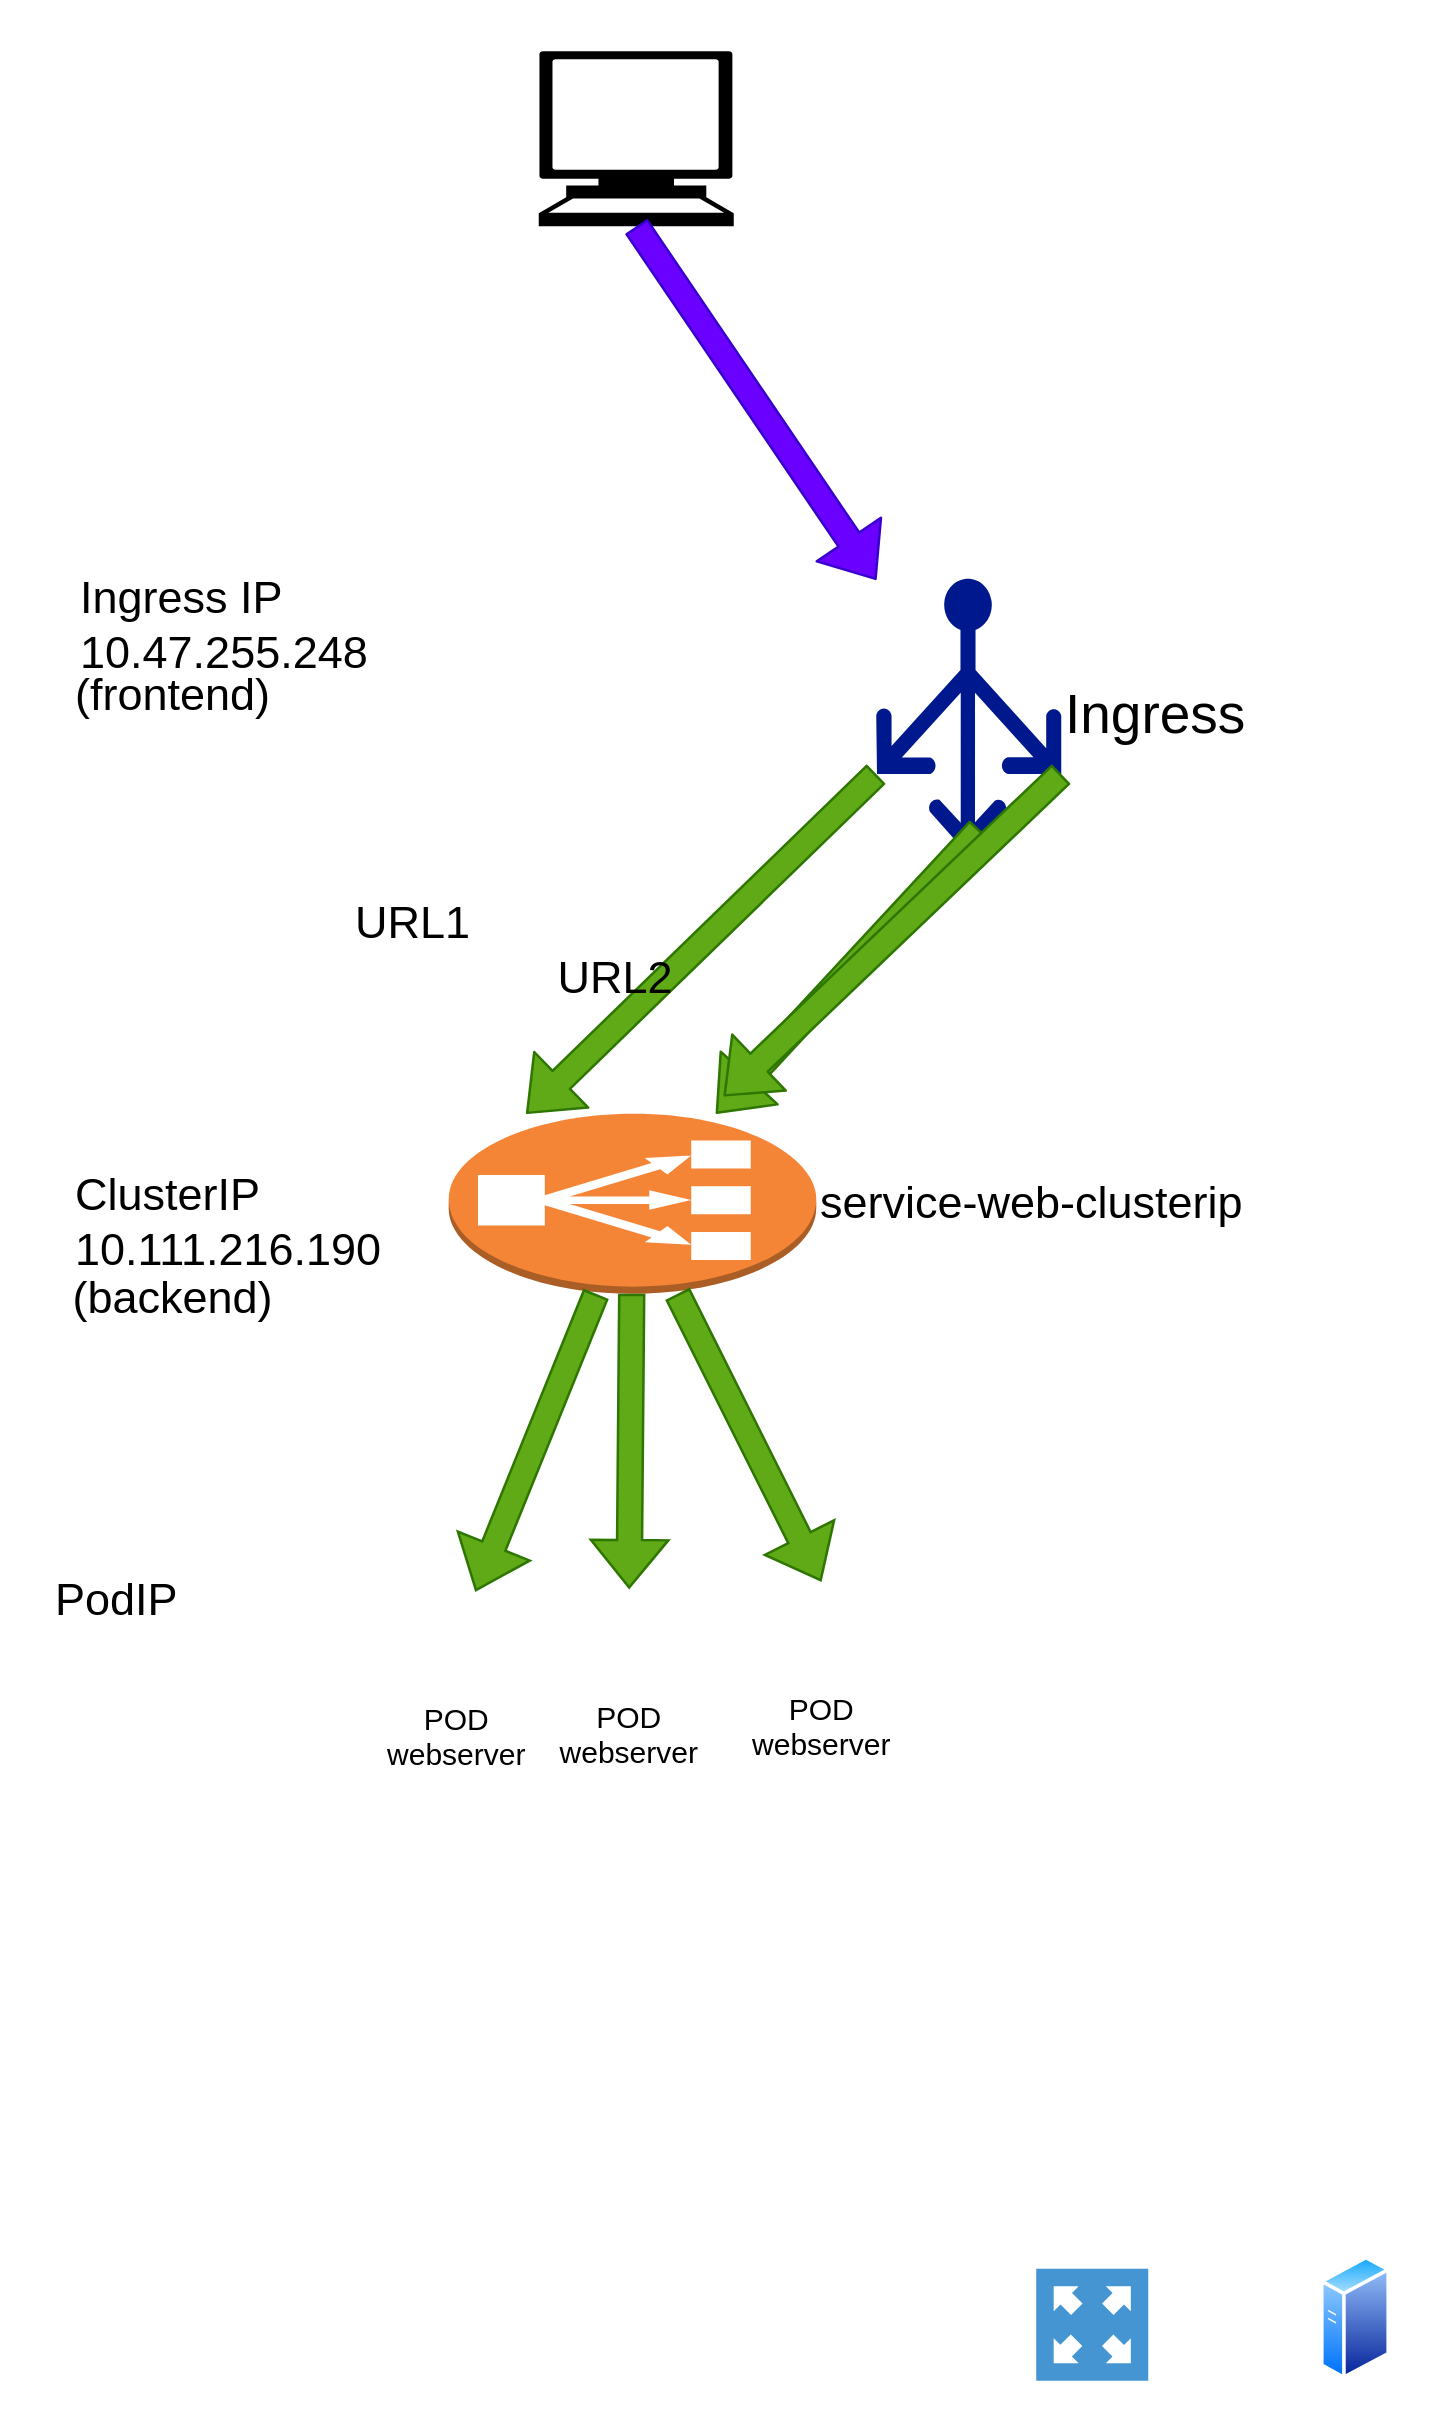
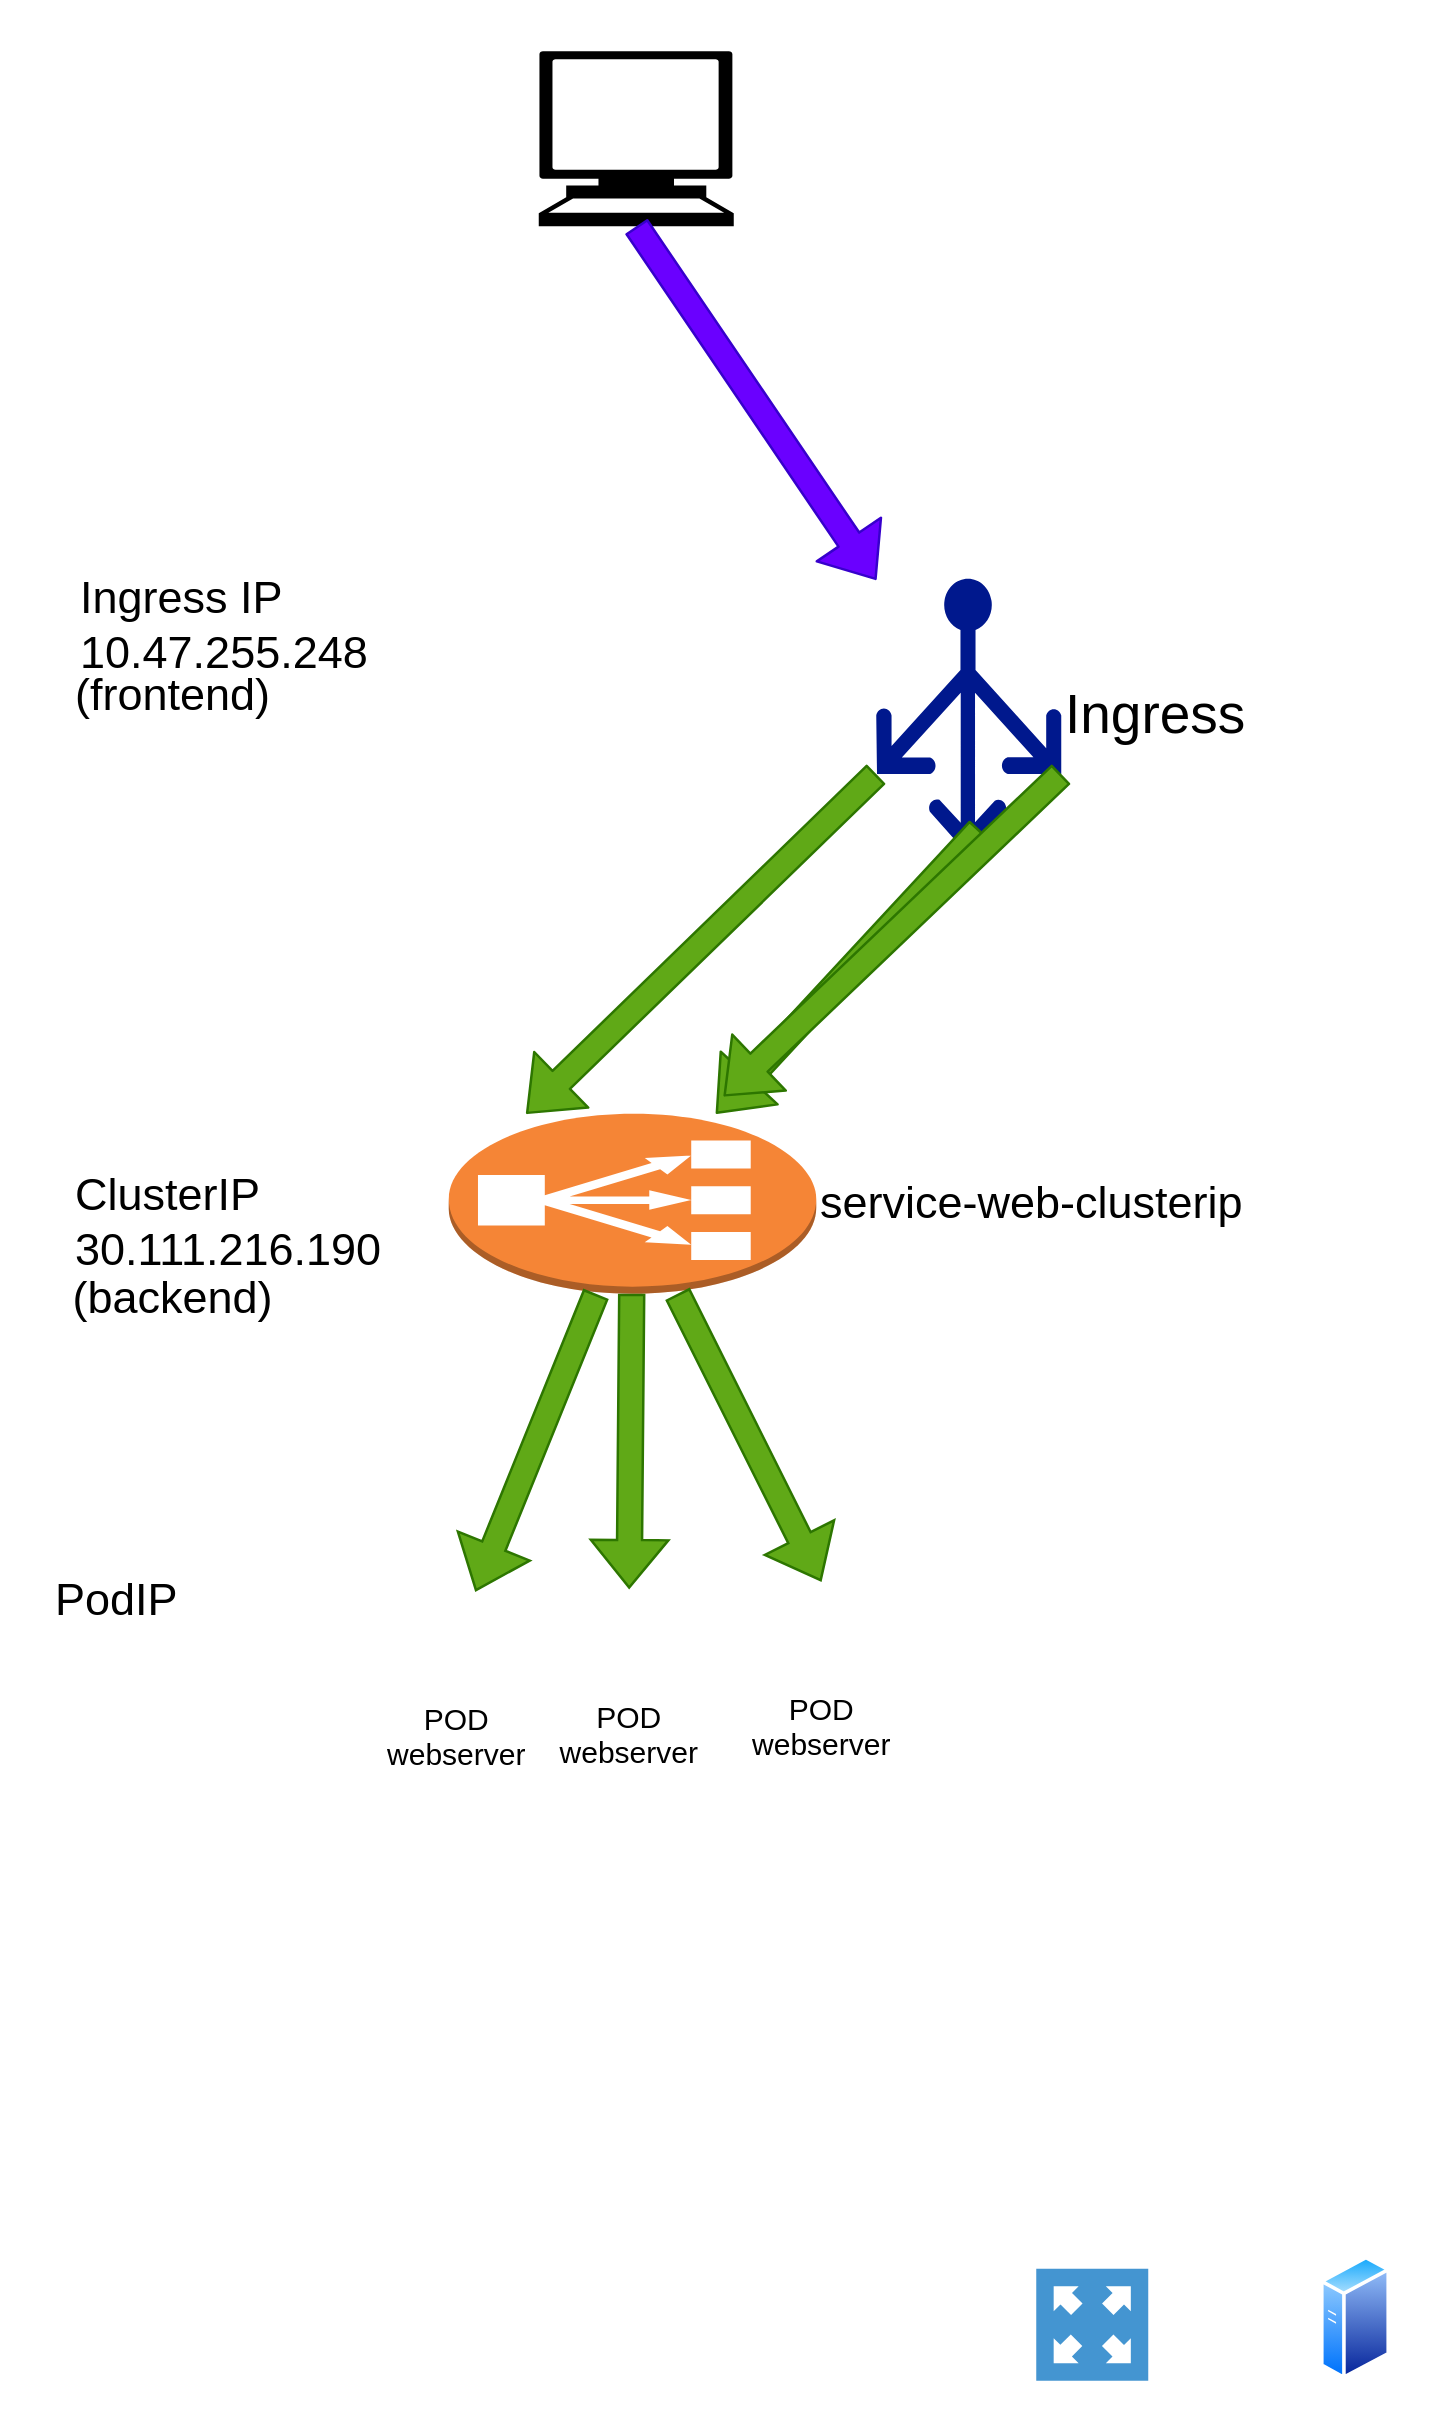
node "URL1": removed
node "URL2": removed
node "ClusterIP 10.111.216.190": label "ClusterIP 10.111.216.190" -> "ClusterIP 30.111.216.190"
